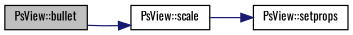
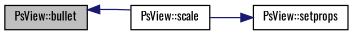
edge "PsView::bullet" -> "PsView::scale": reversed
